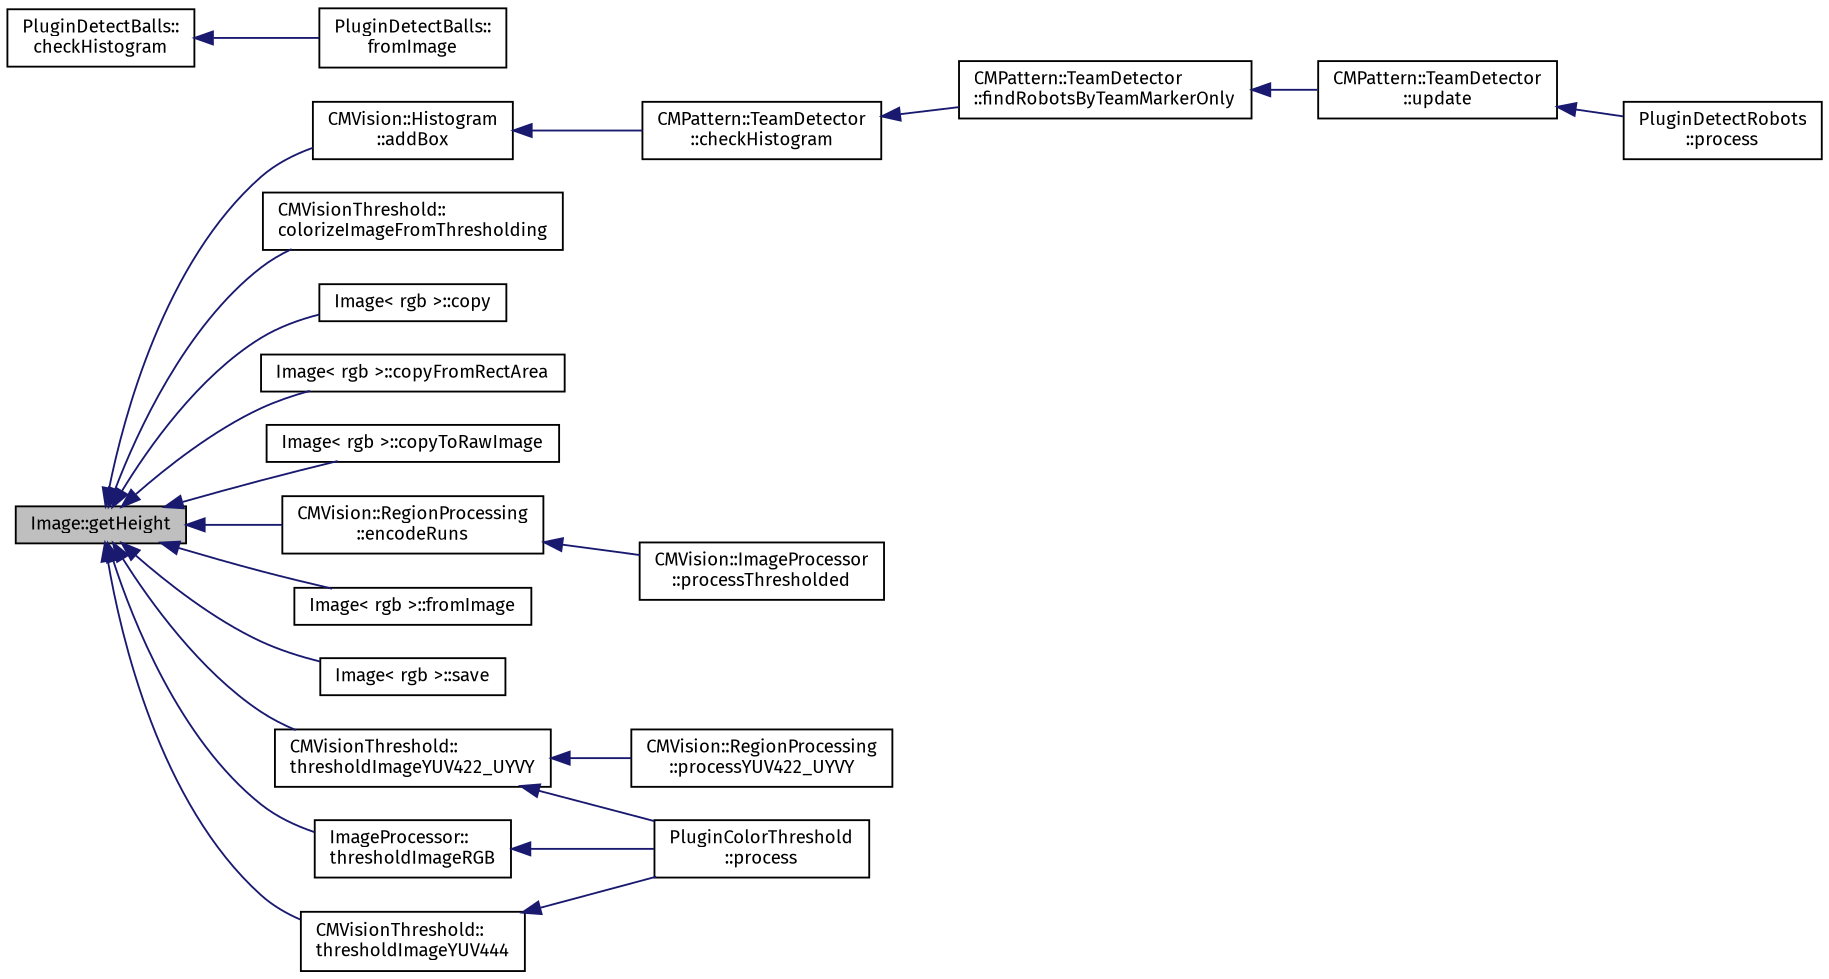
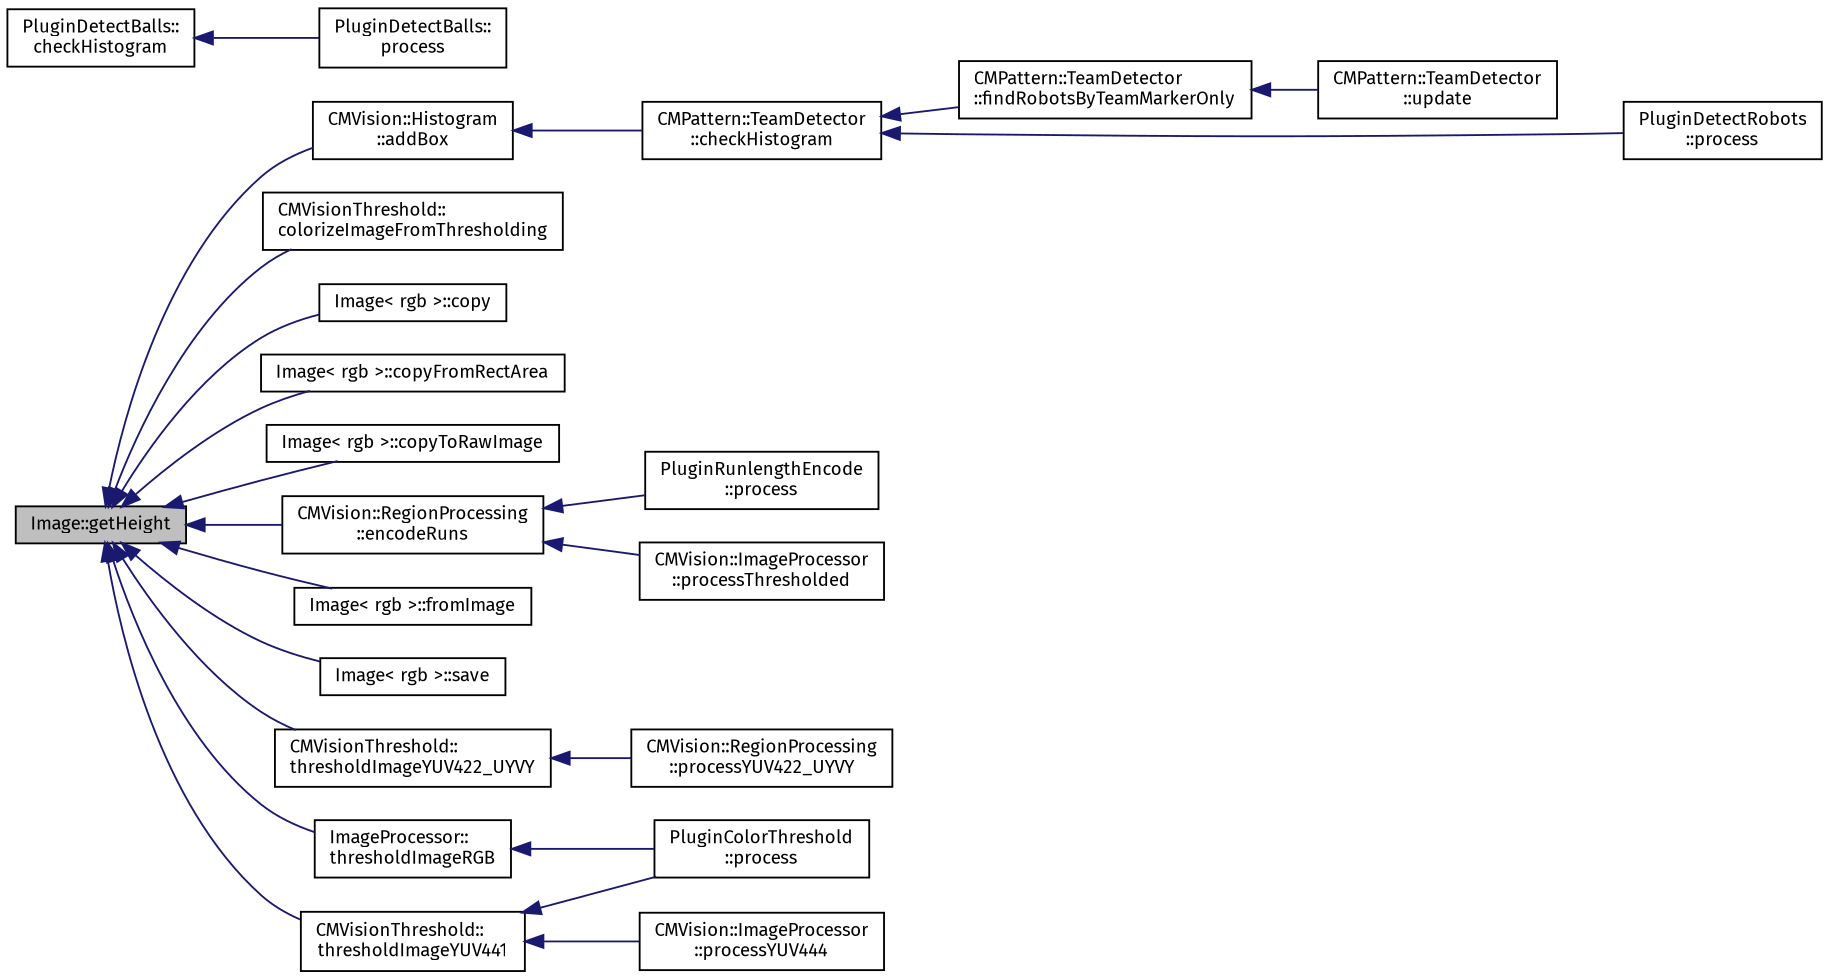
node "PluginDetectBalls:: fromImage": label "PluginDetectBalls:: fromImage" -> "PluginDetectBalls:: process"
edge "PluginDetectRobots ::process" -> "CMPattern::TeamDetector ::update": now "PluginDetectRobots ::process" -> "CMPattern::TeamDetector ::checkHistogram"
node "PluginRunlengthEncode ::process": added
edge "PluginColorThreshold ::process" -> "CMVisionThreshold:: thresholdImageYUV422_UYVY": removed
node "CMVisionThreshold:: thresholdImageYUV444": label "CMVisionThreshold:: thresholdImageYUV444" -> "CMVisionThreshold:: thresholdImageYUV441"
node "CMVision::ImageProcessor ::processYUV444": added
